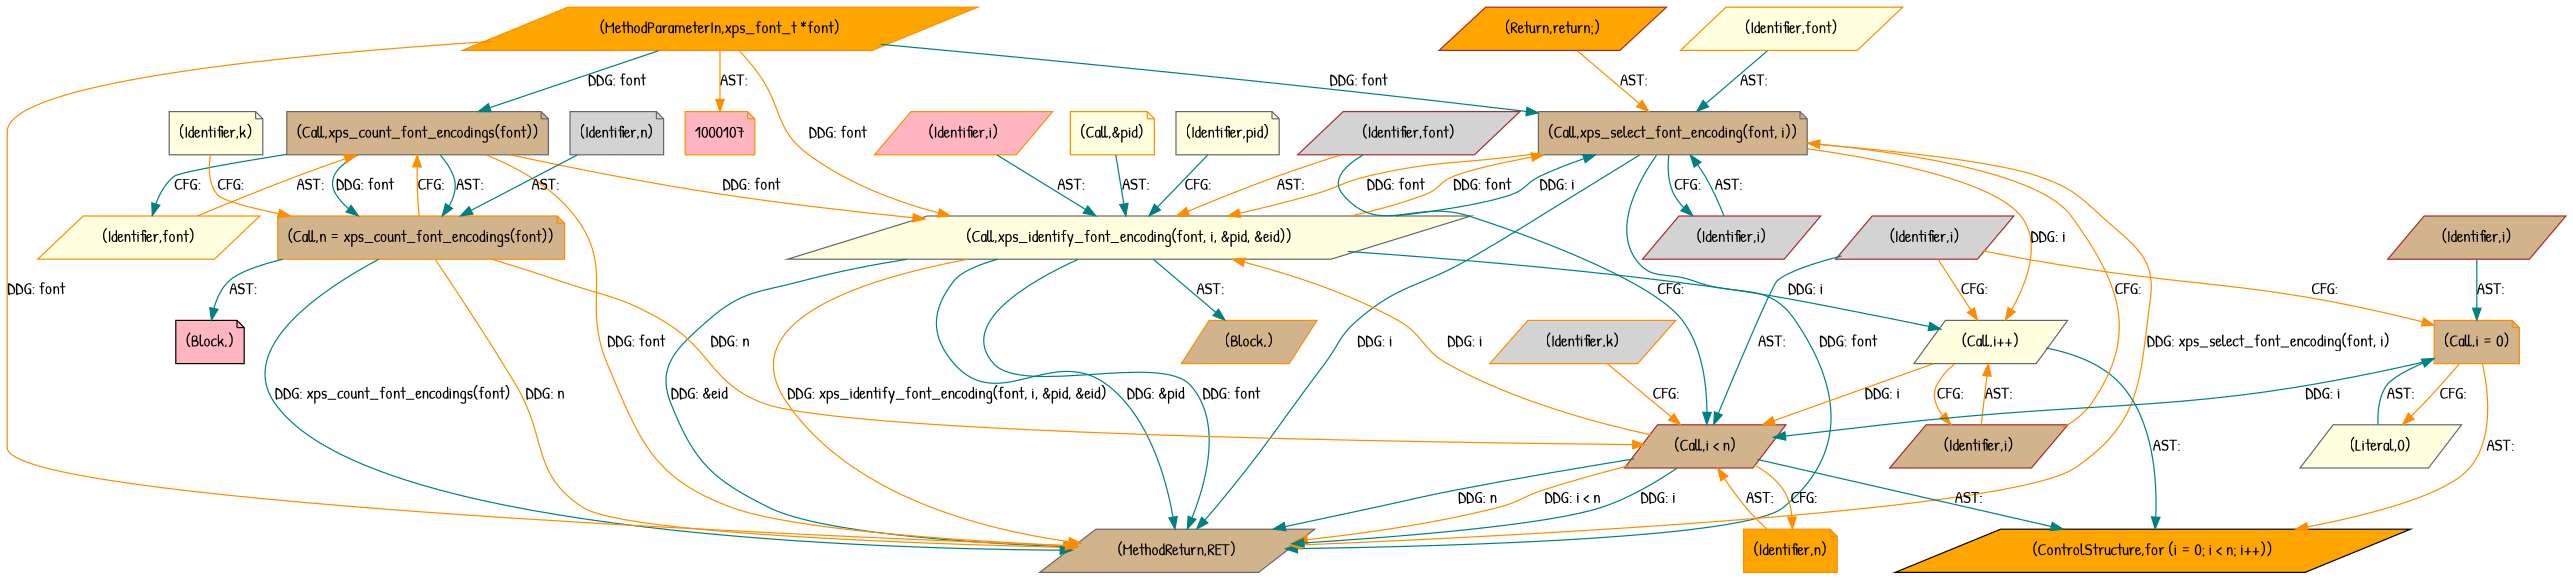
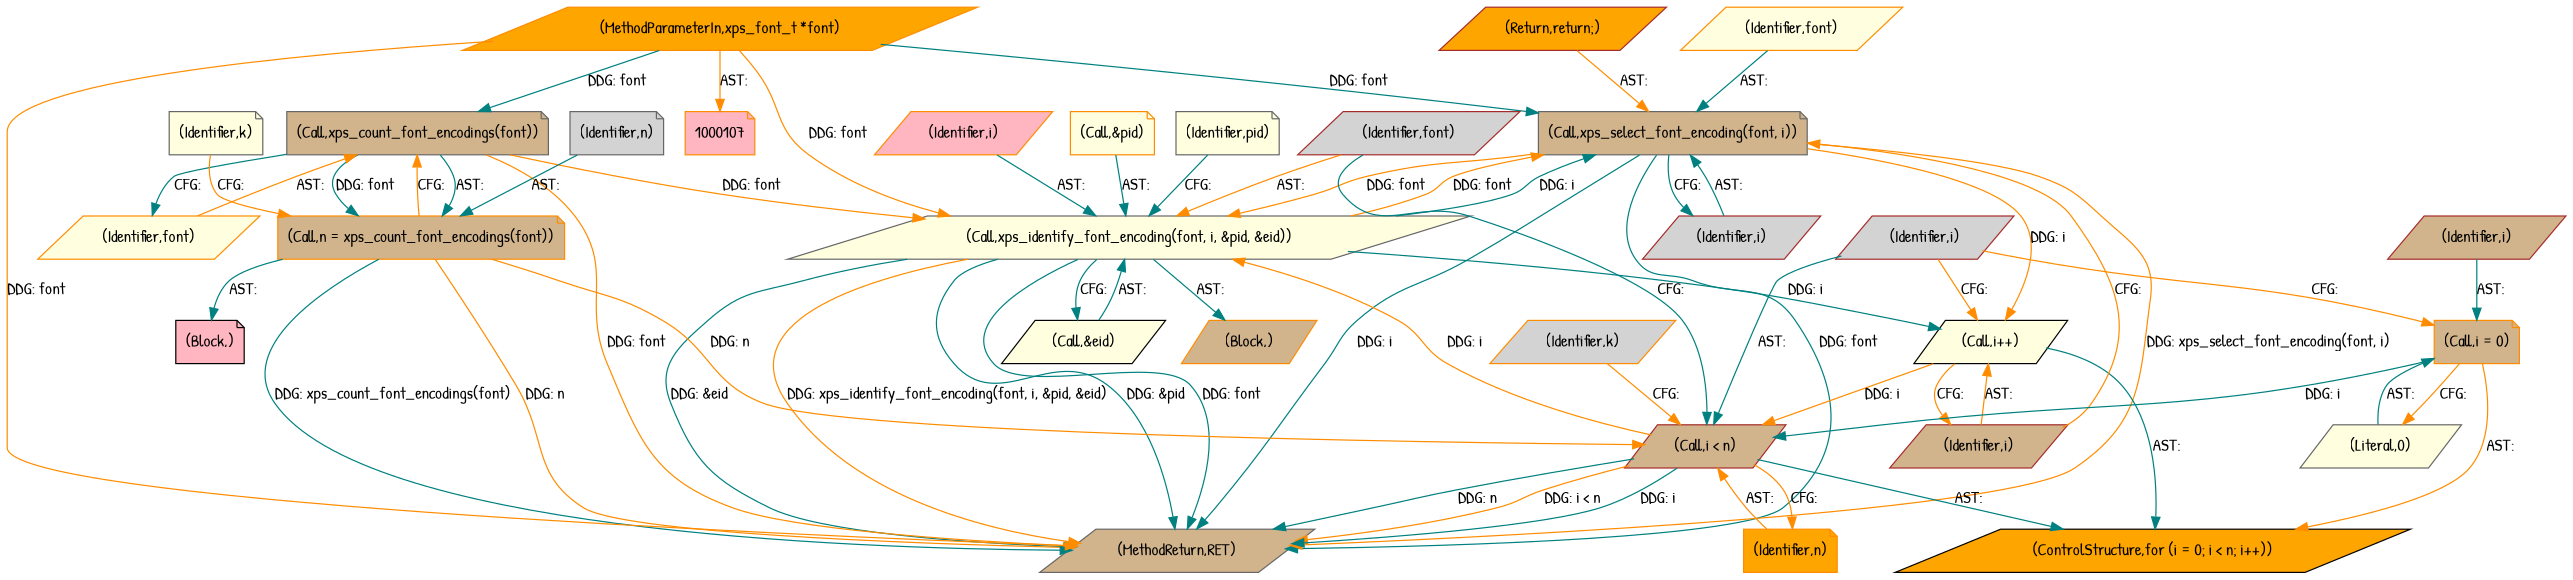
node "(Call,&eid)": added
node "(Call,i++)": color gray40 -> black
